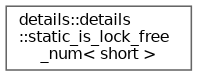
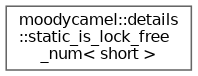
node "details::details ::static_is_lock_free _num< short >": label "details::details ::static_is_lock_free _num< short >" -> "moodycamel::details ::static_is_lock_free _num< short >"
